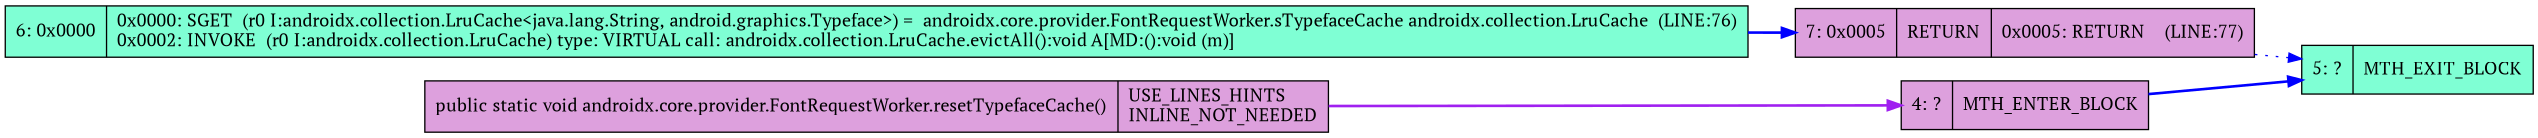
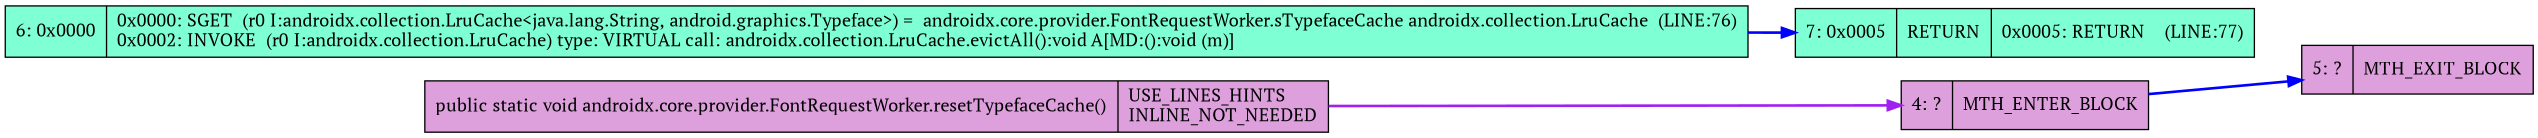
node "7: 0x0005": fillcolor plum -> aquamarine
edge "7: 0x0005" -> "5: ?": removed
node "5: ?": fillcolor aquamarine -> plum
